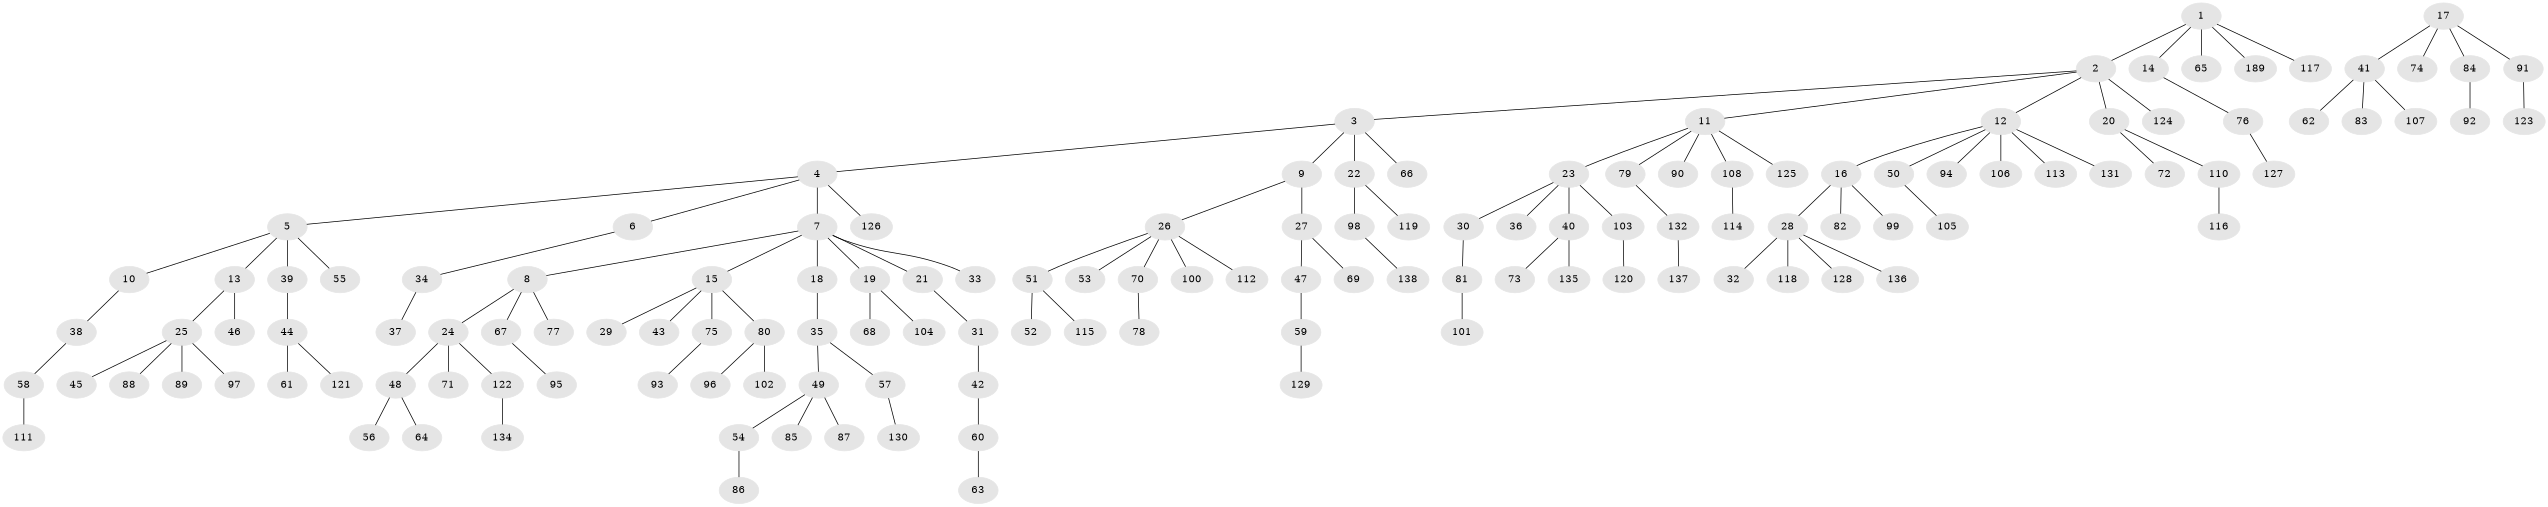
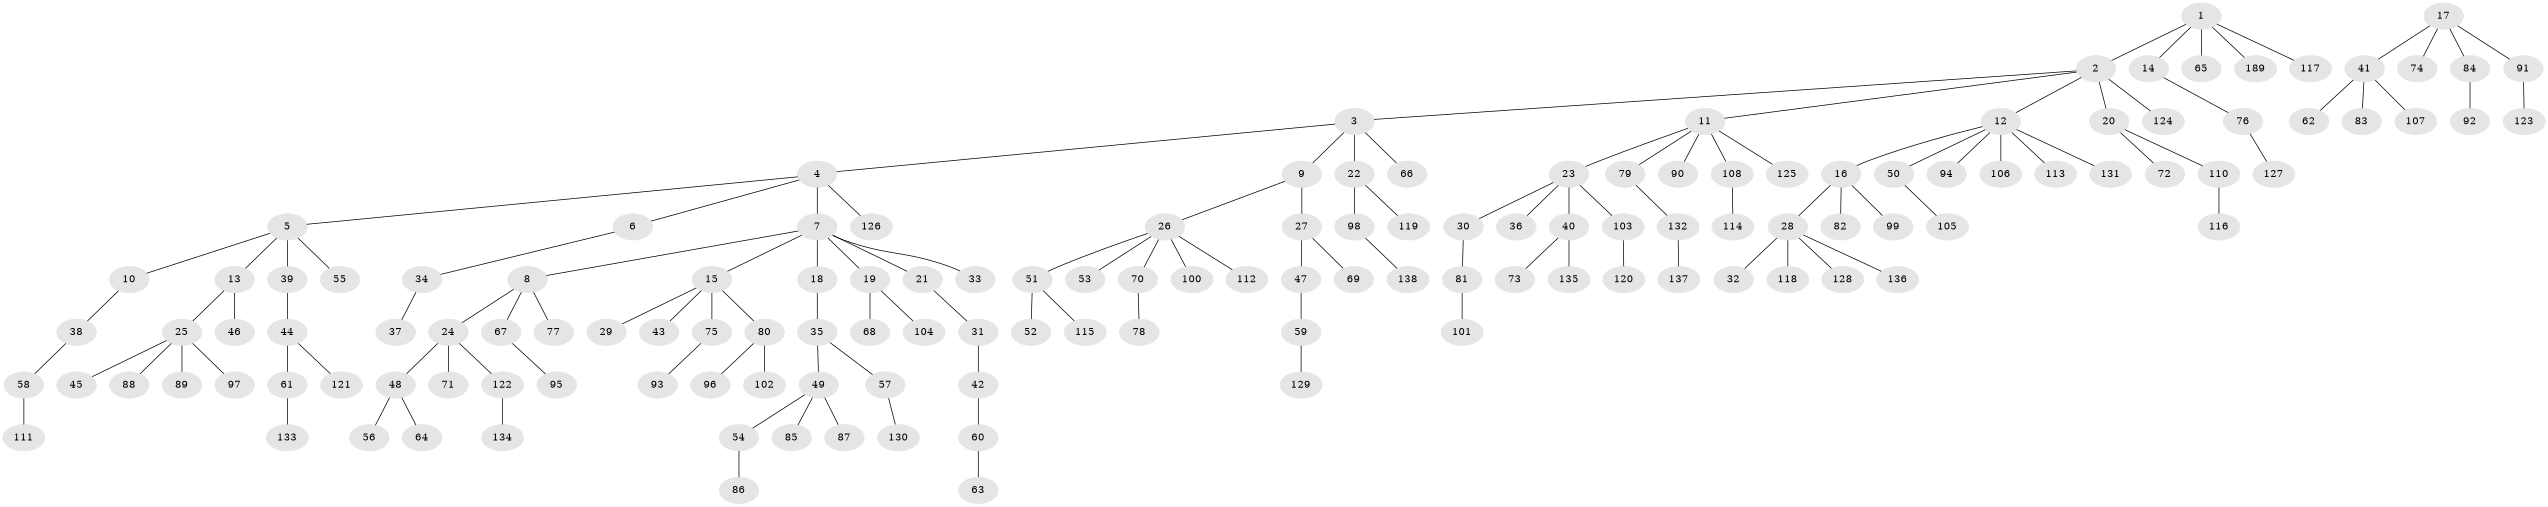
node "133": added
